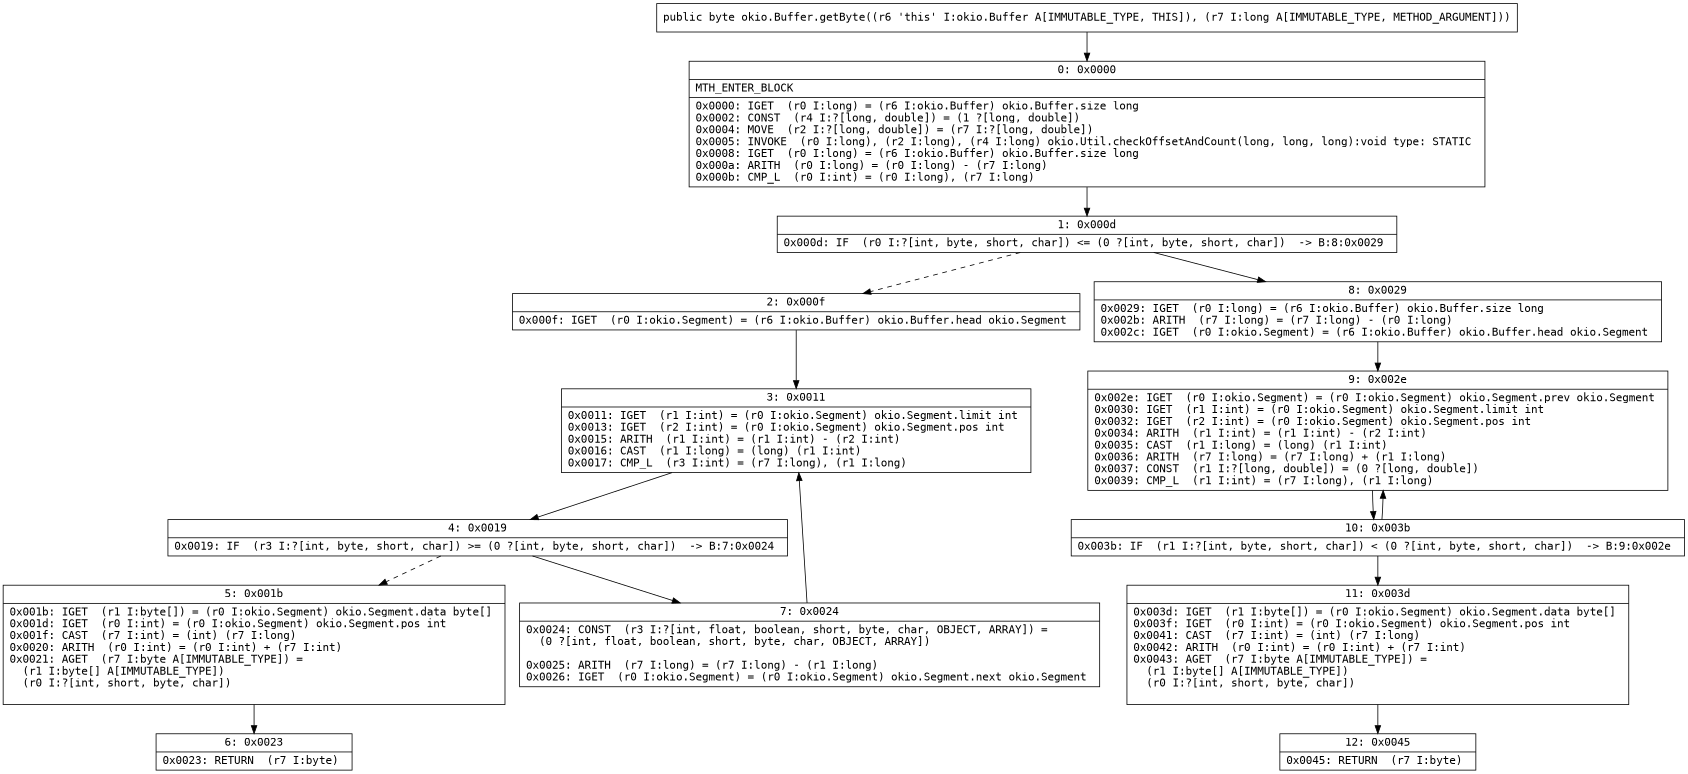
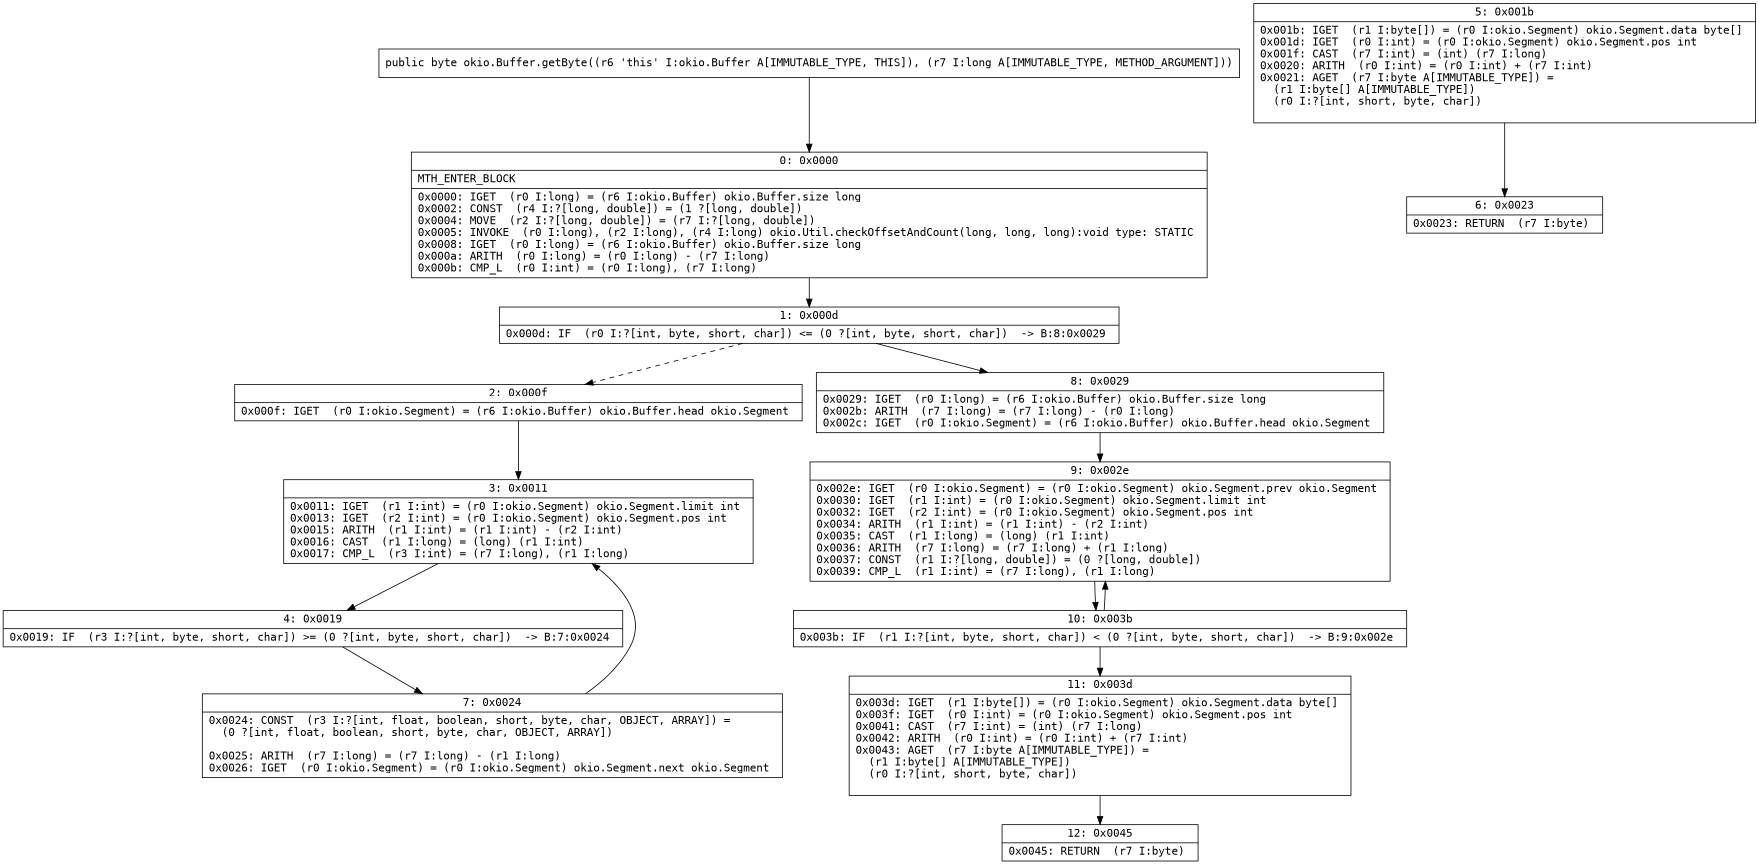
edge "4: 0x0019" -> "5: 0x001b": removed
